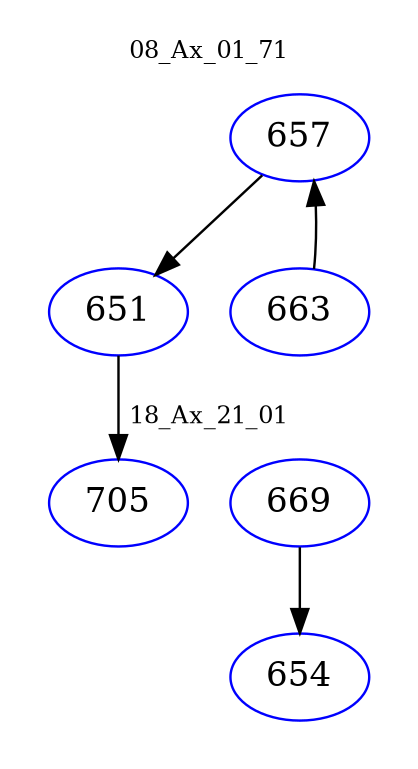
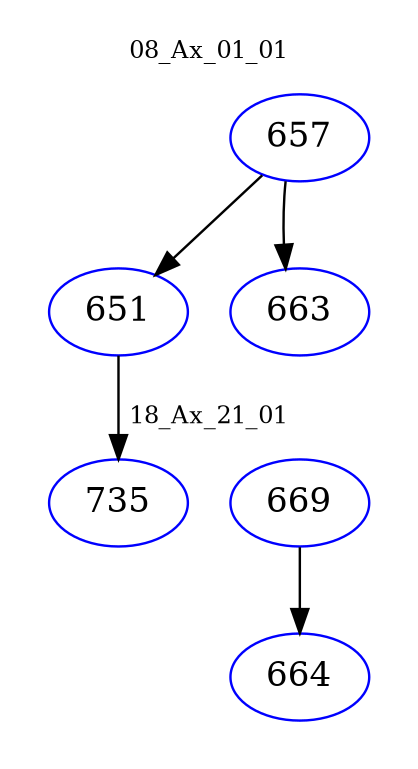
cluster "08_Ax_01_71": label "08_Ax_01_71" -> "08_Ax_01_01"
edge "663" -> "657": reversed
node "705": label "705" -> "735"
node "654": label "654" -> "664"
